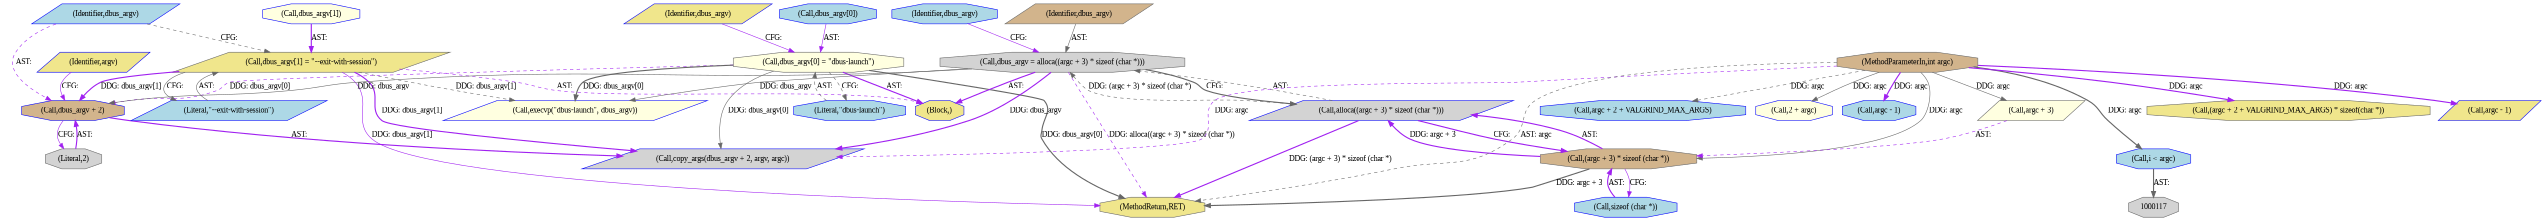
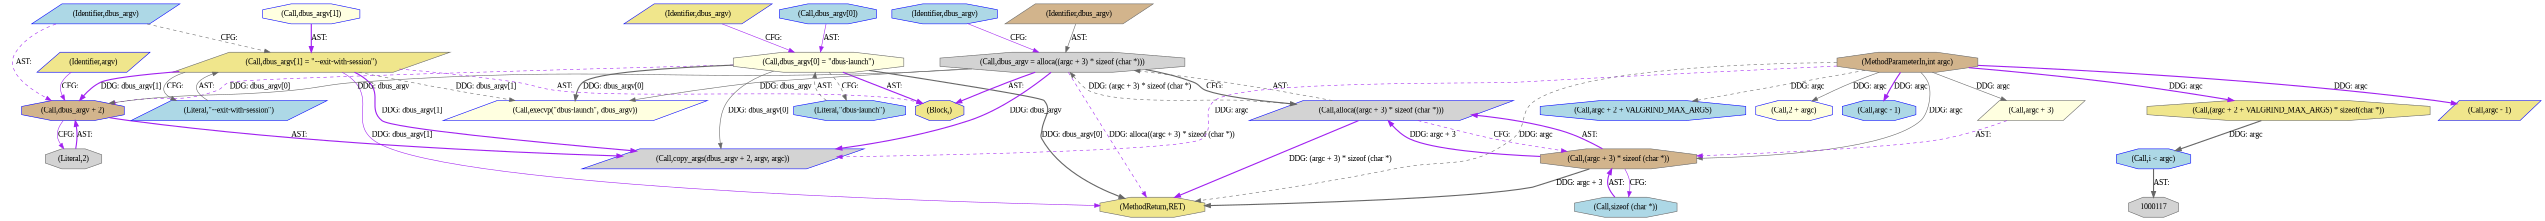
edge "(MethodParameterIn,int argc)" -> "(Call,i < argc)": now "(Call,(argc + 2 + VALGRIND_MAX_ARGS) * sizeof(char *))" -> "(Call,i < argc)"
edge "(MethodParameterIn,int argc)" -> "(MethodReturn,RET)": label "AST: argc" -> "DDG: argc"
edge "(Call,alloca((argc + 3) * sizeof (char *)))" -> "(Call,(argc + 3) * sizeof (char *))": style bold -> dashed
node "(Call,sizeof (char *))": color blue -> gray40
